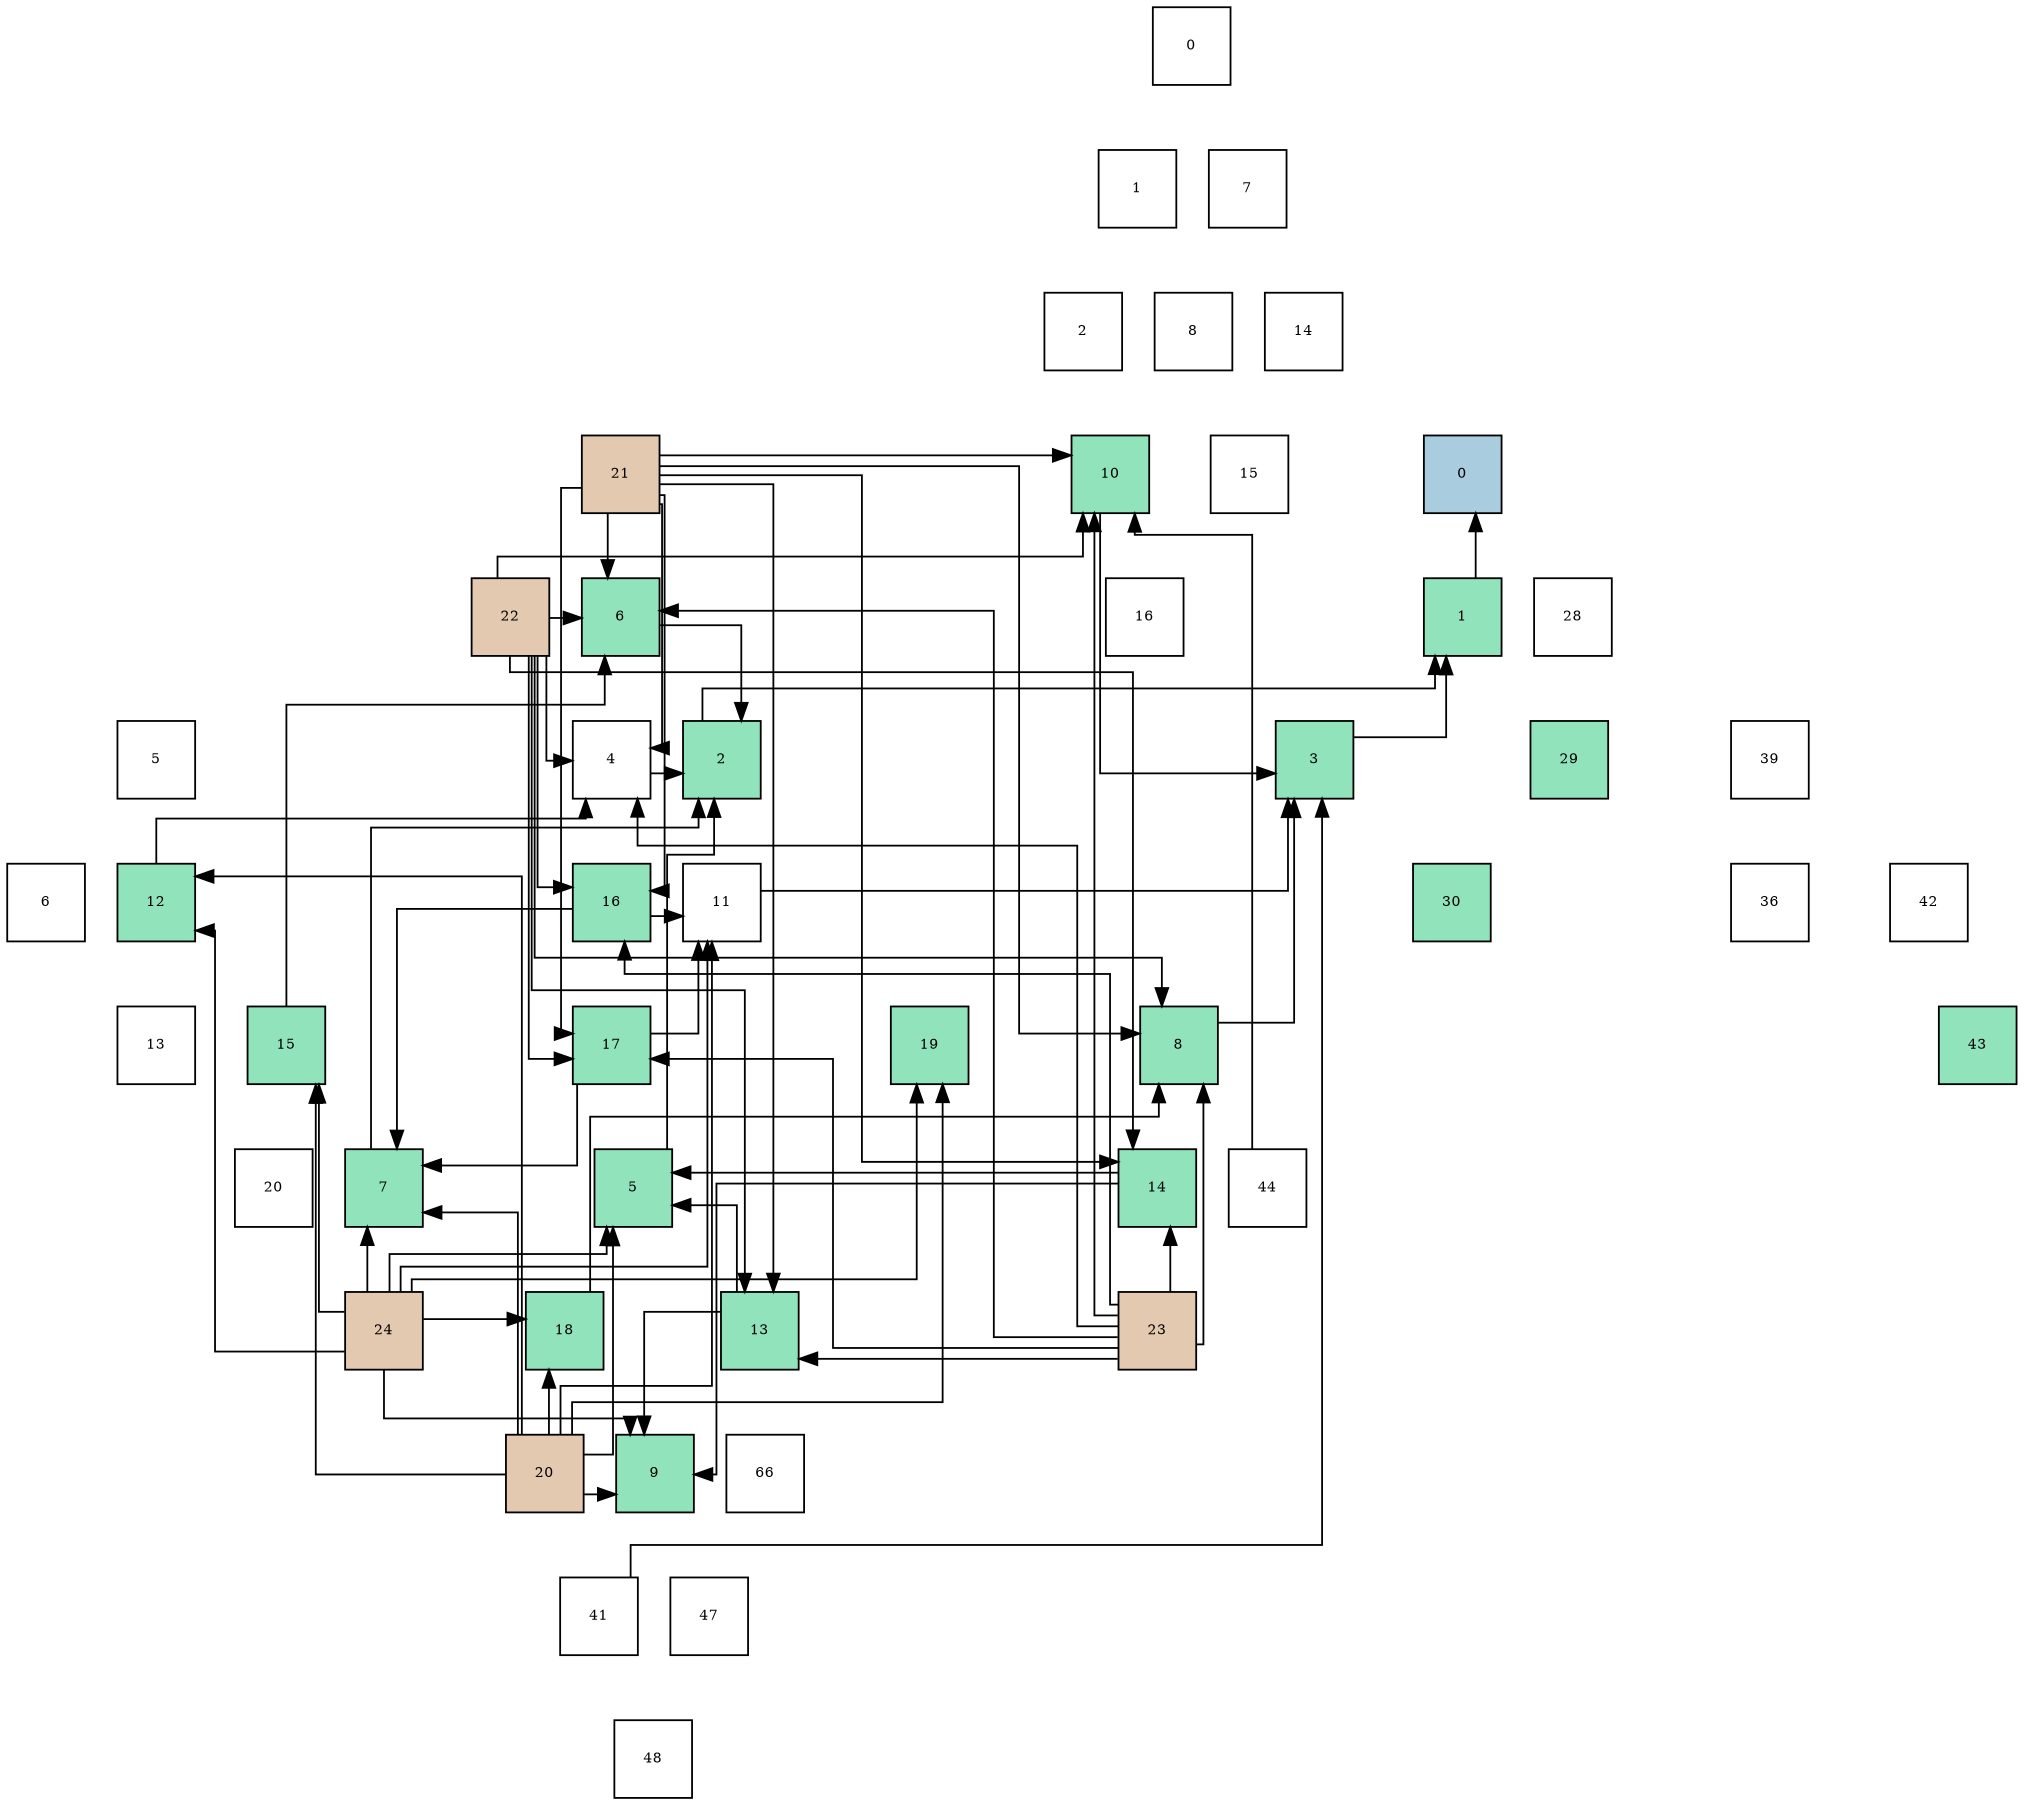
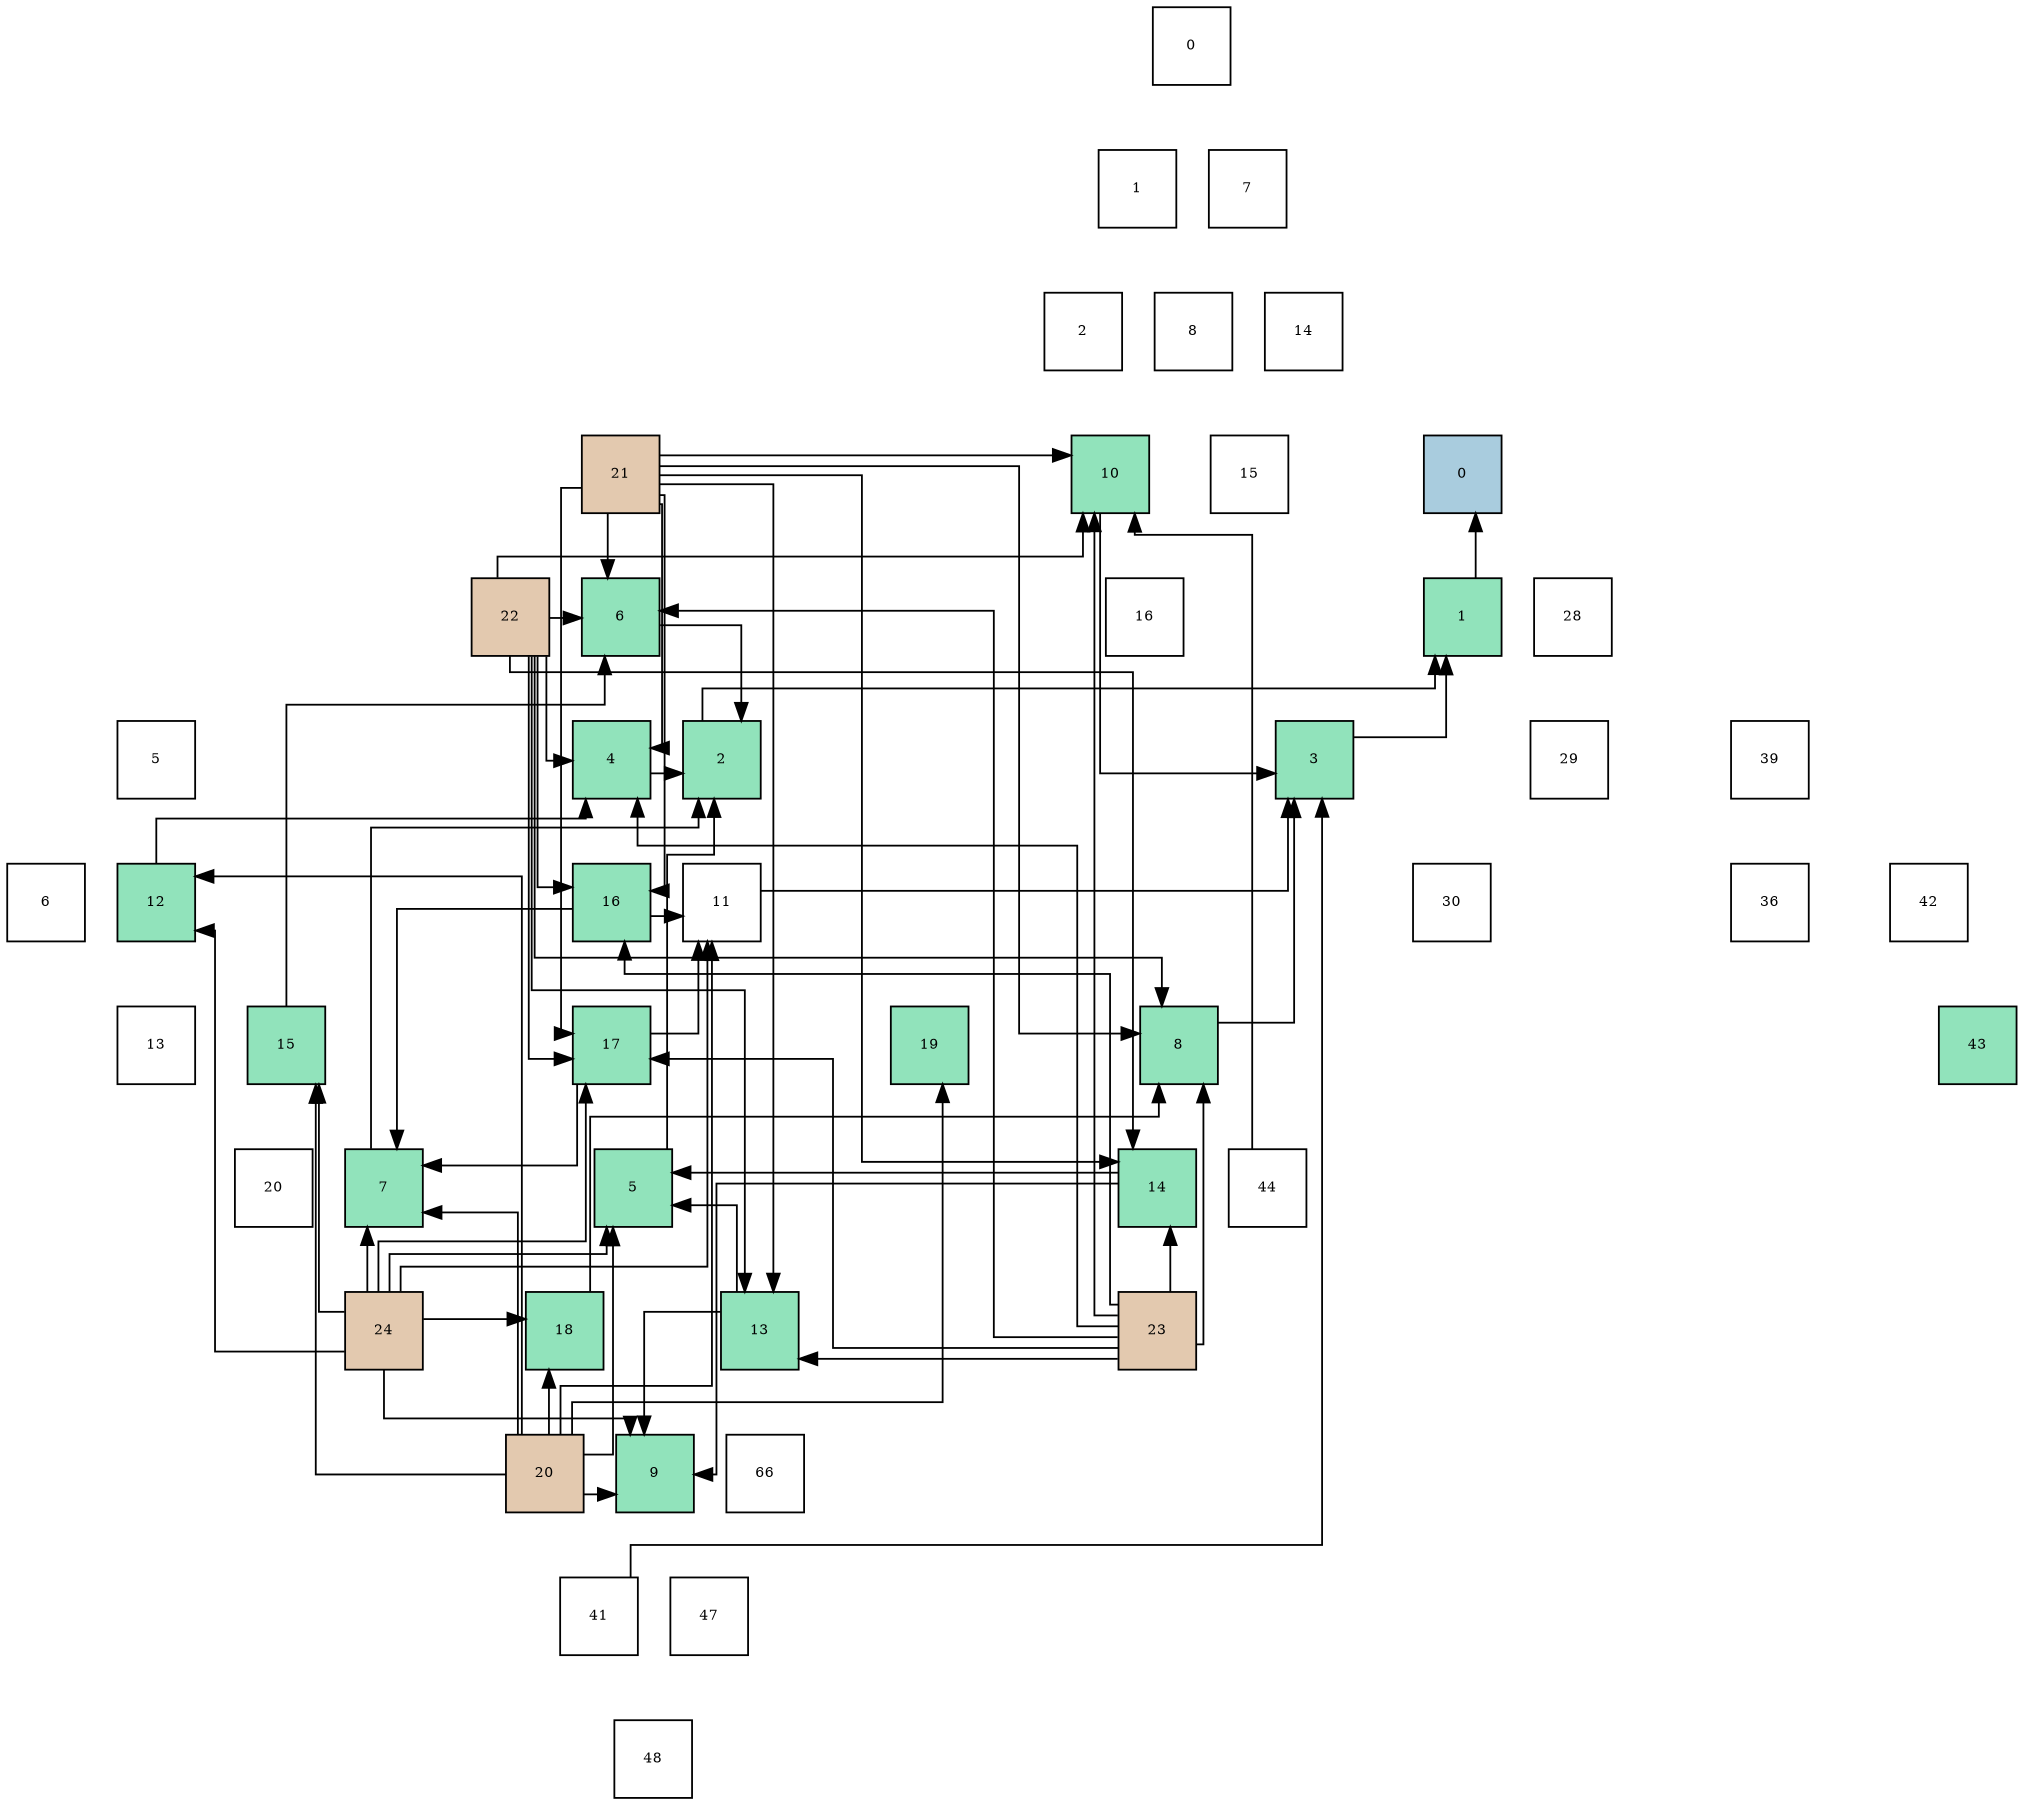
node "4": fillcolor #ffffff -> #91e3bb
node "29": fillcolor #91e3bb -> #ffffff
node "30": fillcolor #91e3bb -> #ffffff
edge "24" -> "19": now "24" -> "17"
